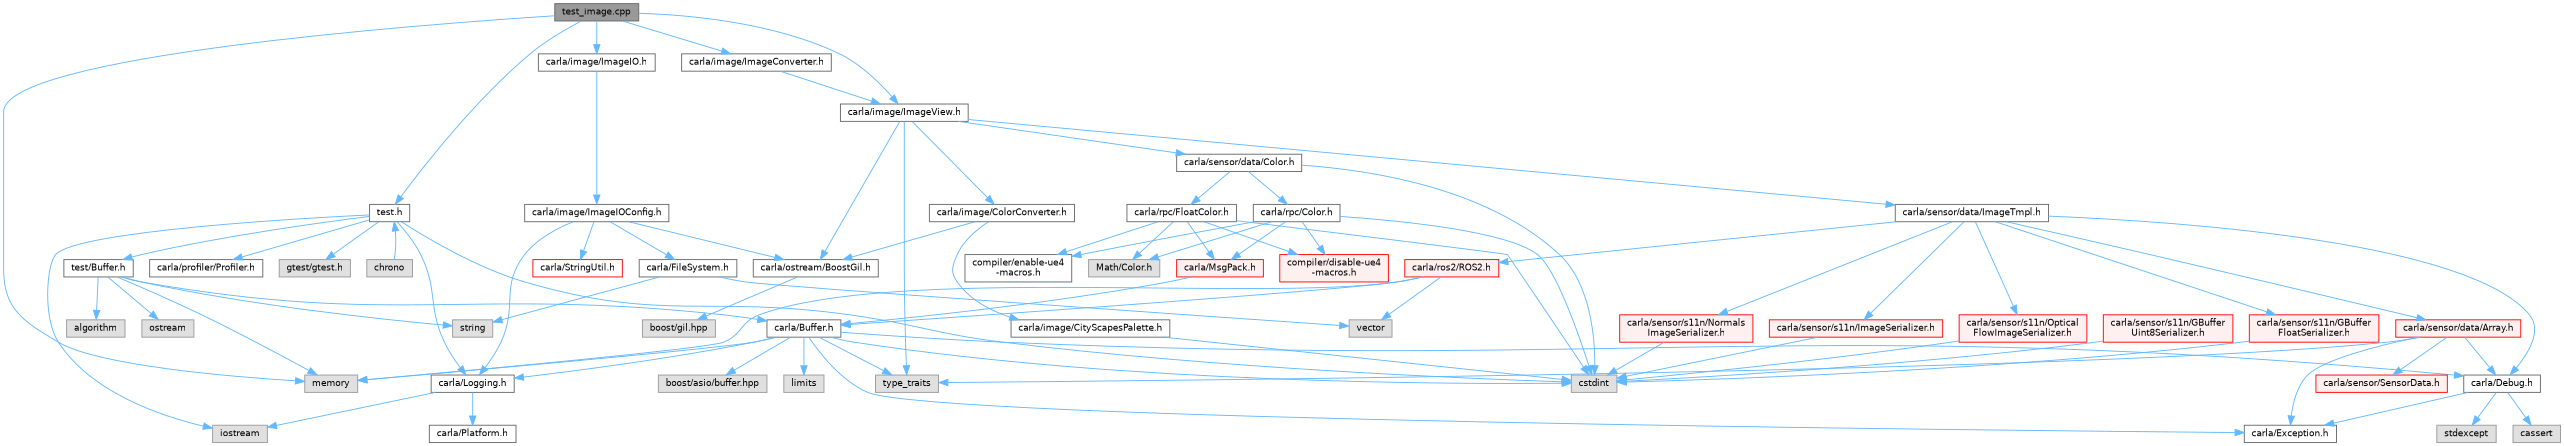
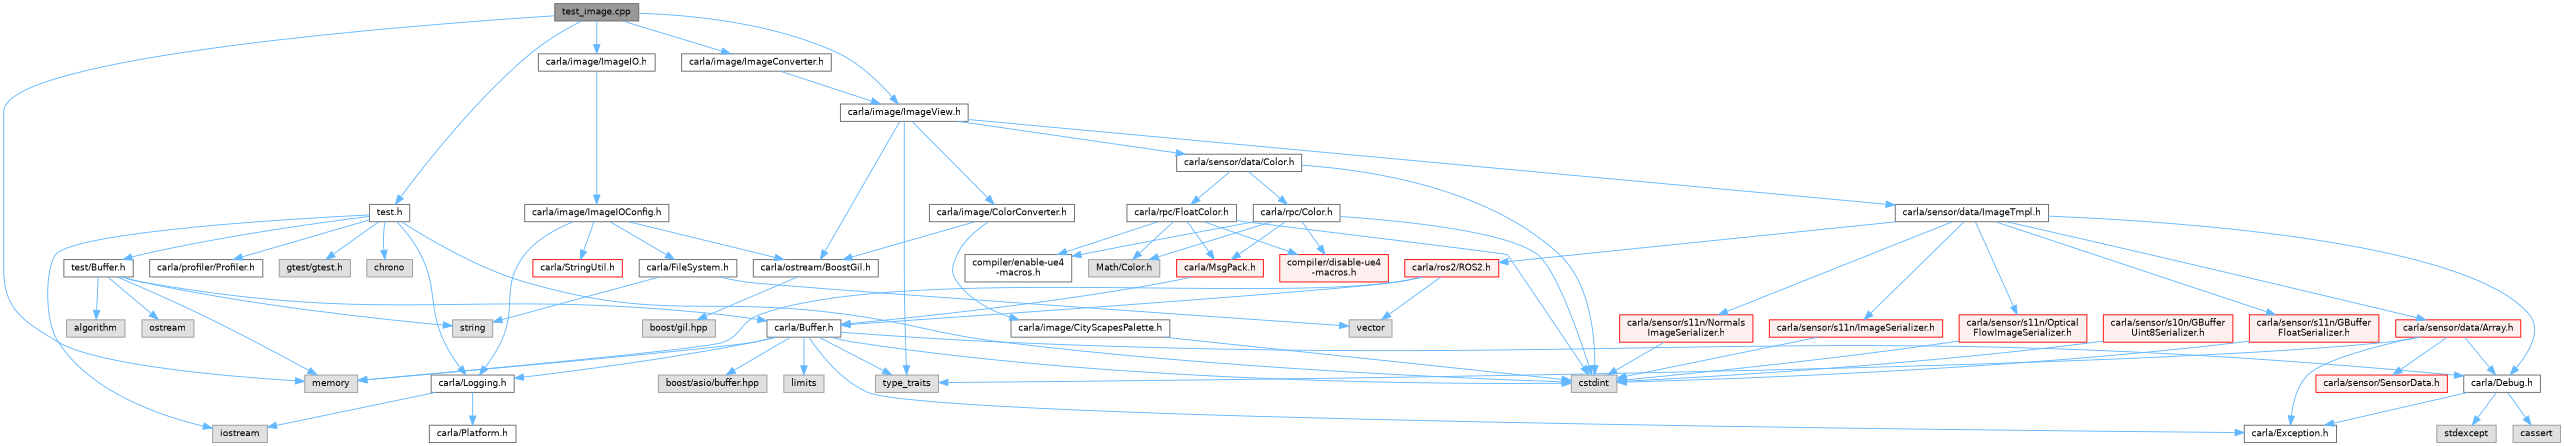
edge "chrono" -> "test.h": reversed
node "carla/sensor/s11n/GBuffer Uint8Serializer.h": label "carla/sensor/s11n/GBuffer Uint8Serializer.h" -> "carla/sensor/s10n/GBuffer Uint8Serializer.h"
